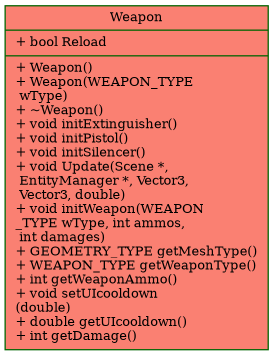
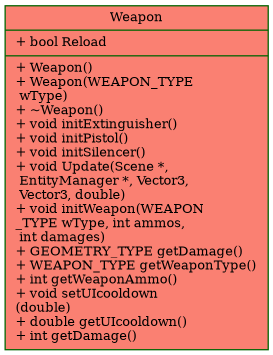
node "Weapon": text "+ GEOMETRY_TYPE getMeshType()" -> "+ GEOMETRY_TYPE getDamage()"
